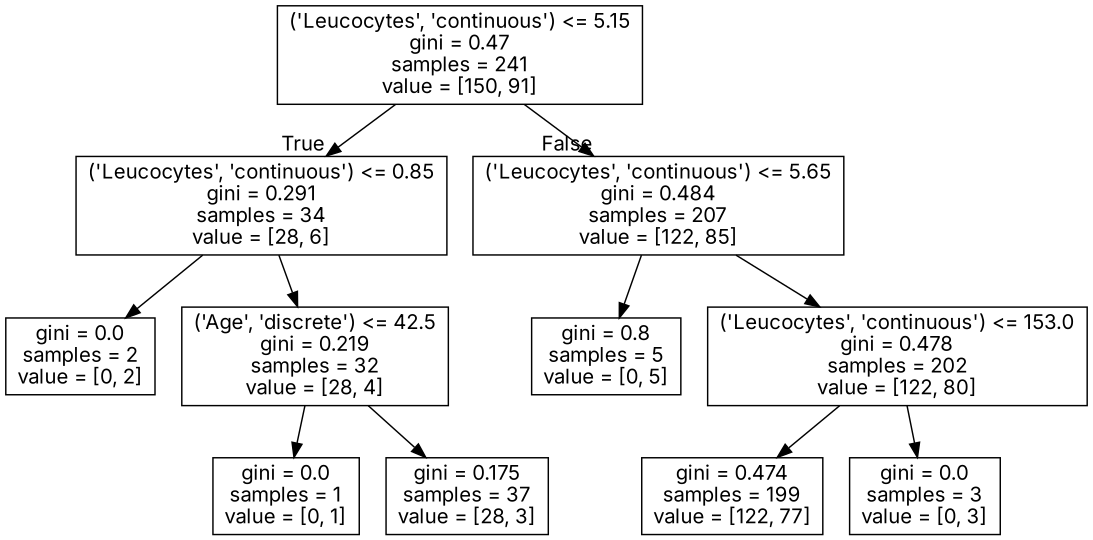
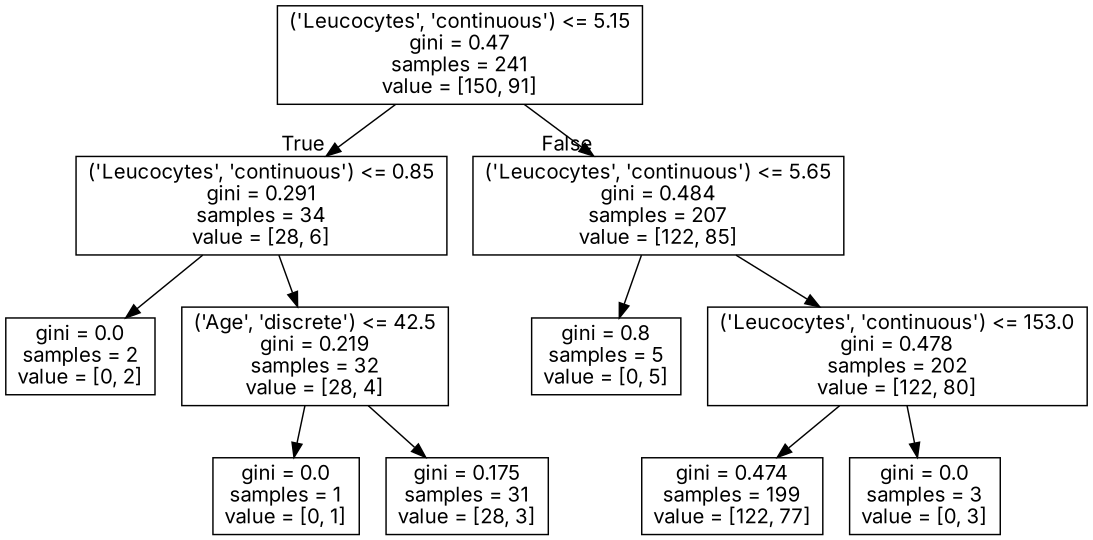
node "gini = 0.175 samples = 37 value = [28, 3]": label "gini = 0.175 samples = 37 value = [28, 3]" -> "gini = 0.175 samples = 31 value = [28, 3]"
